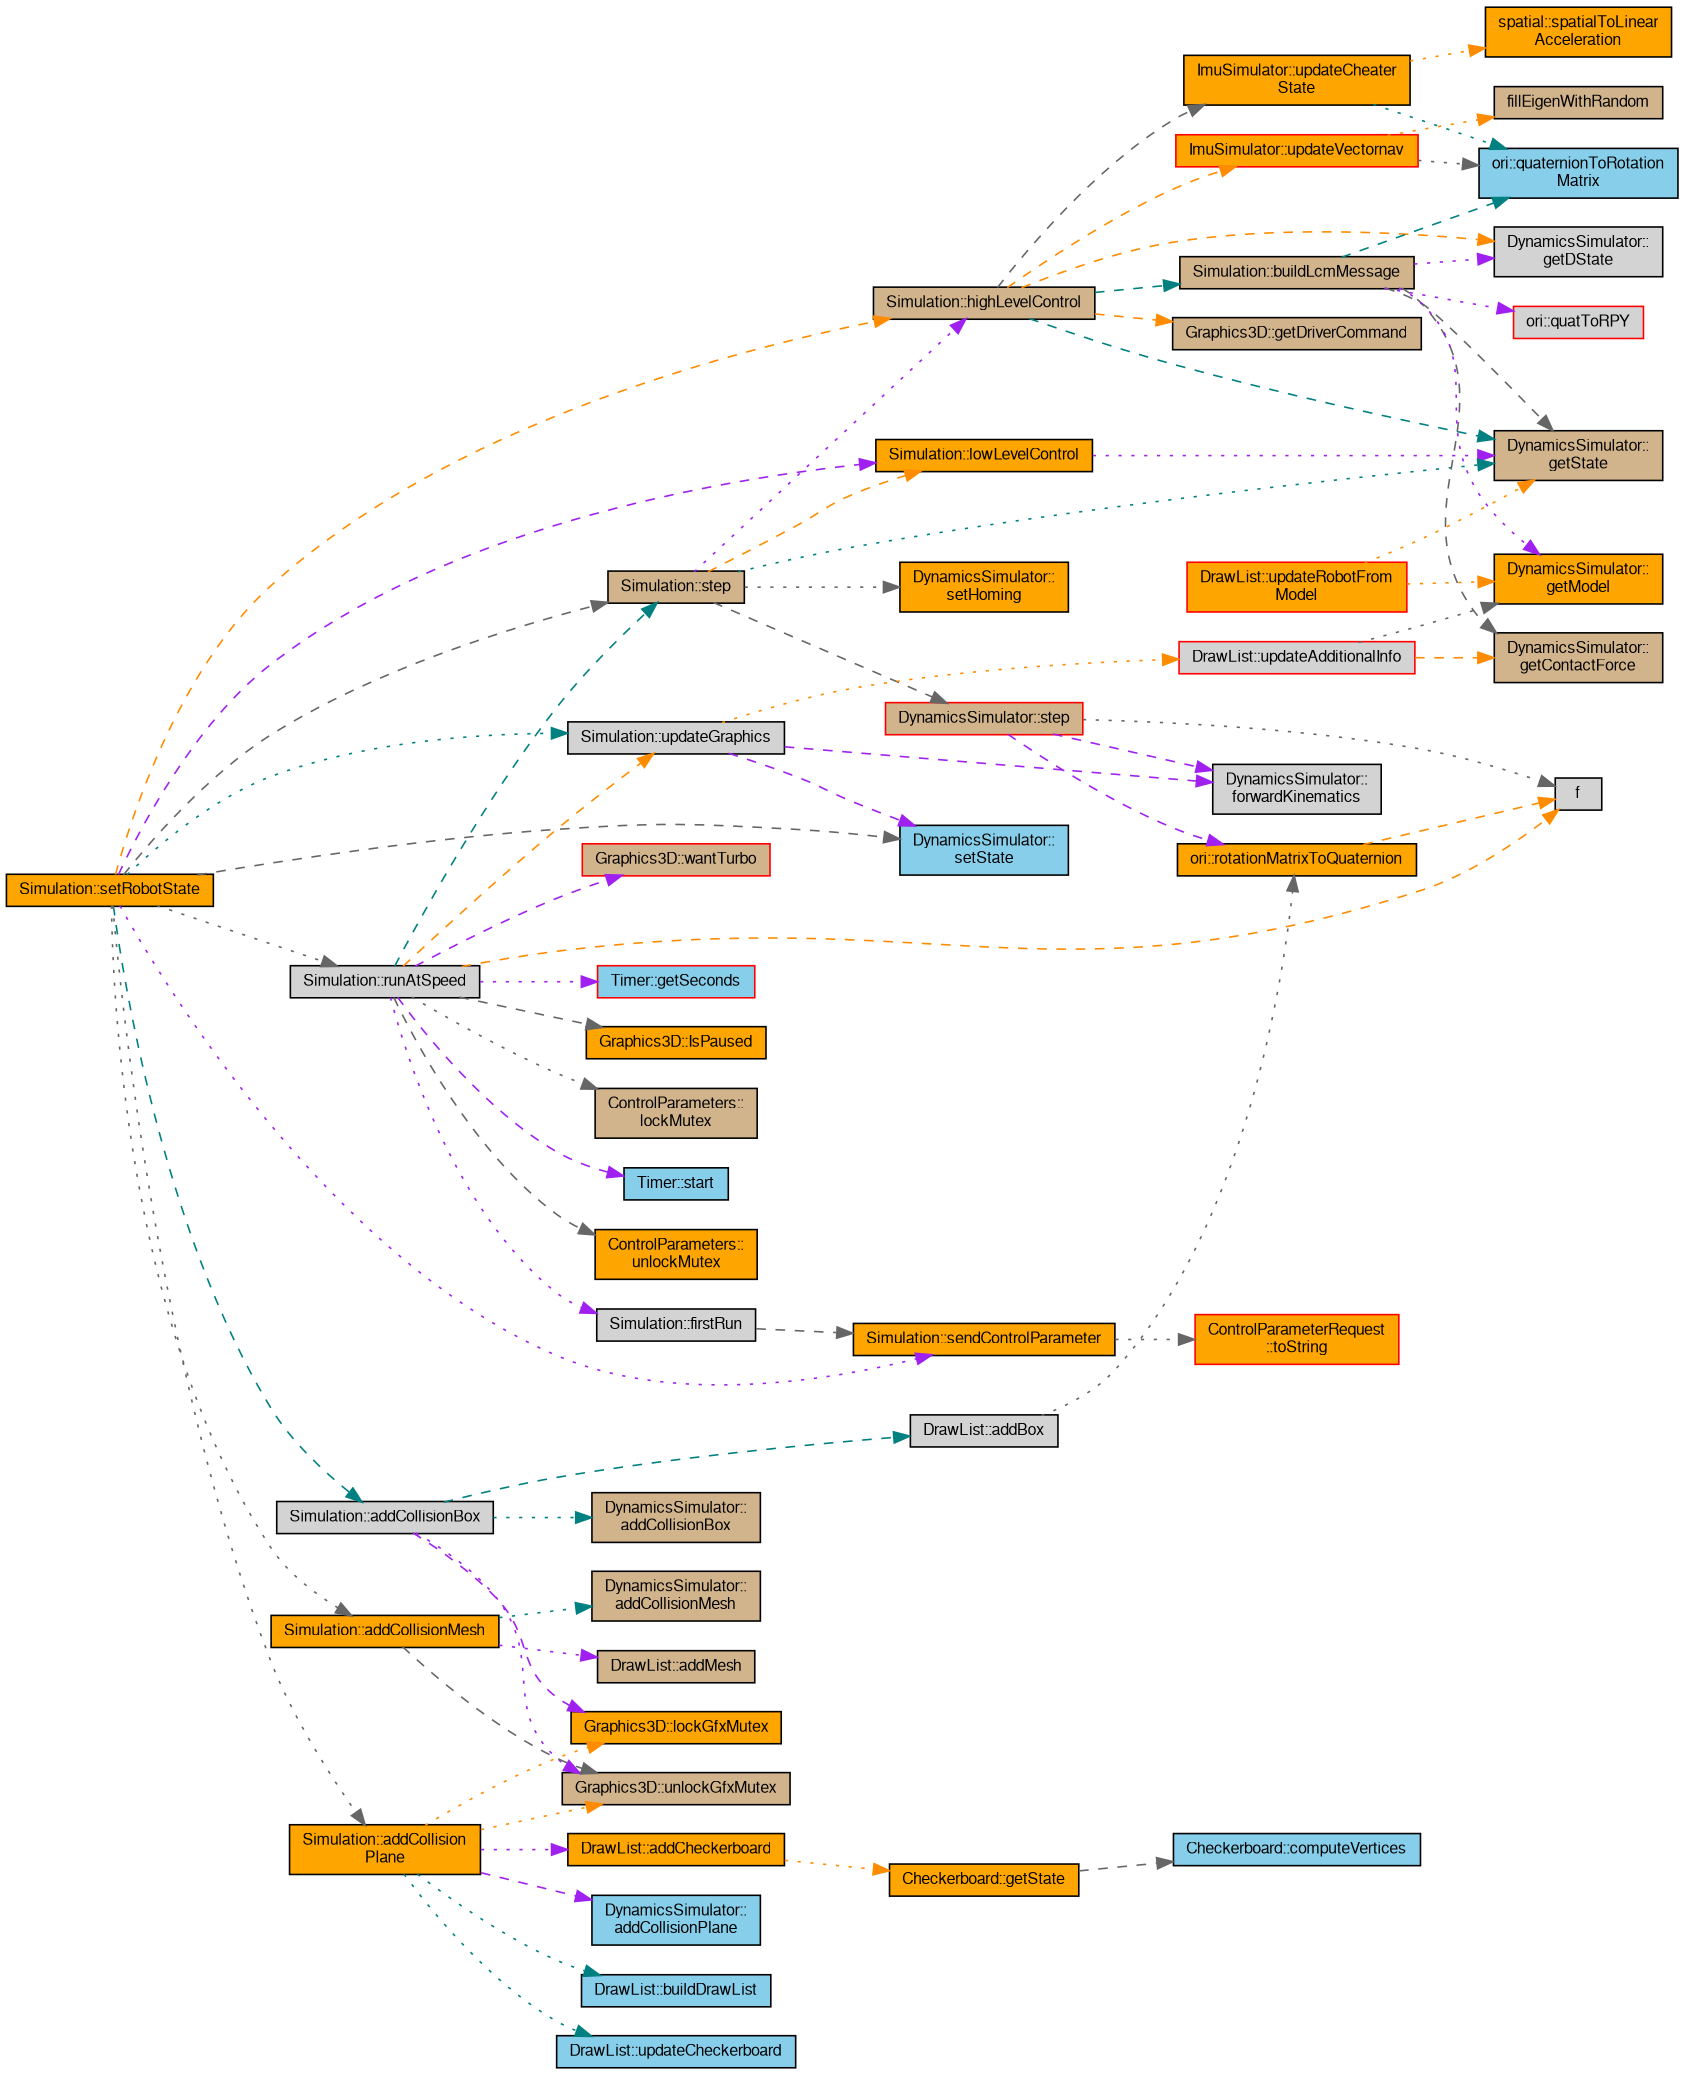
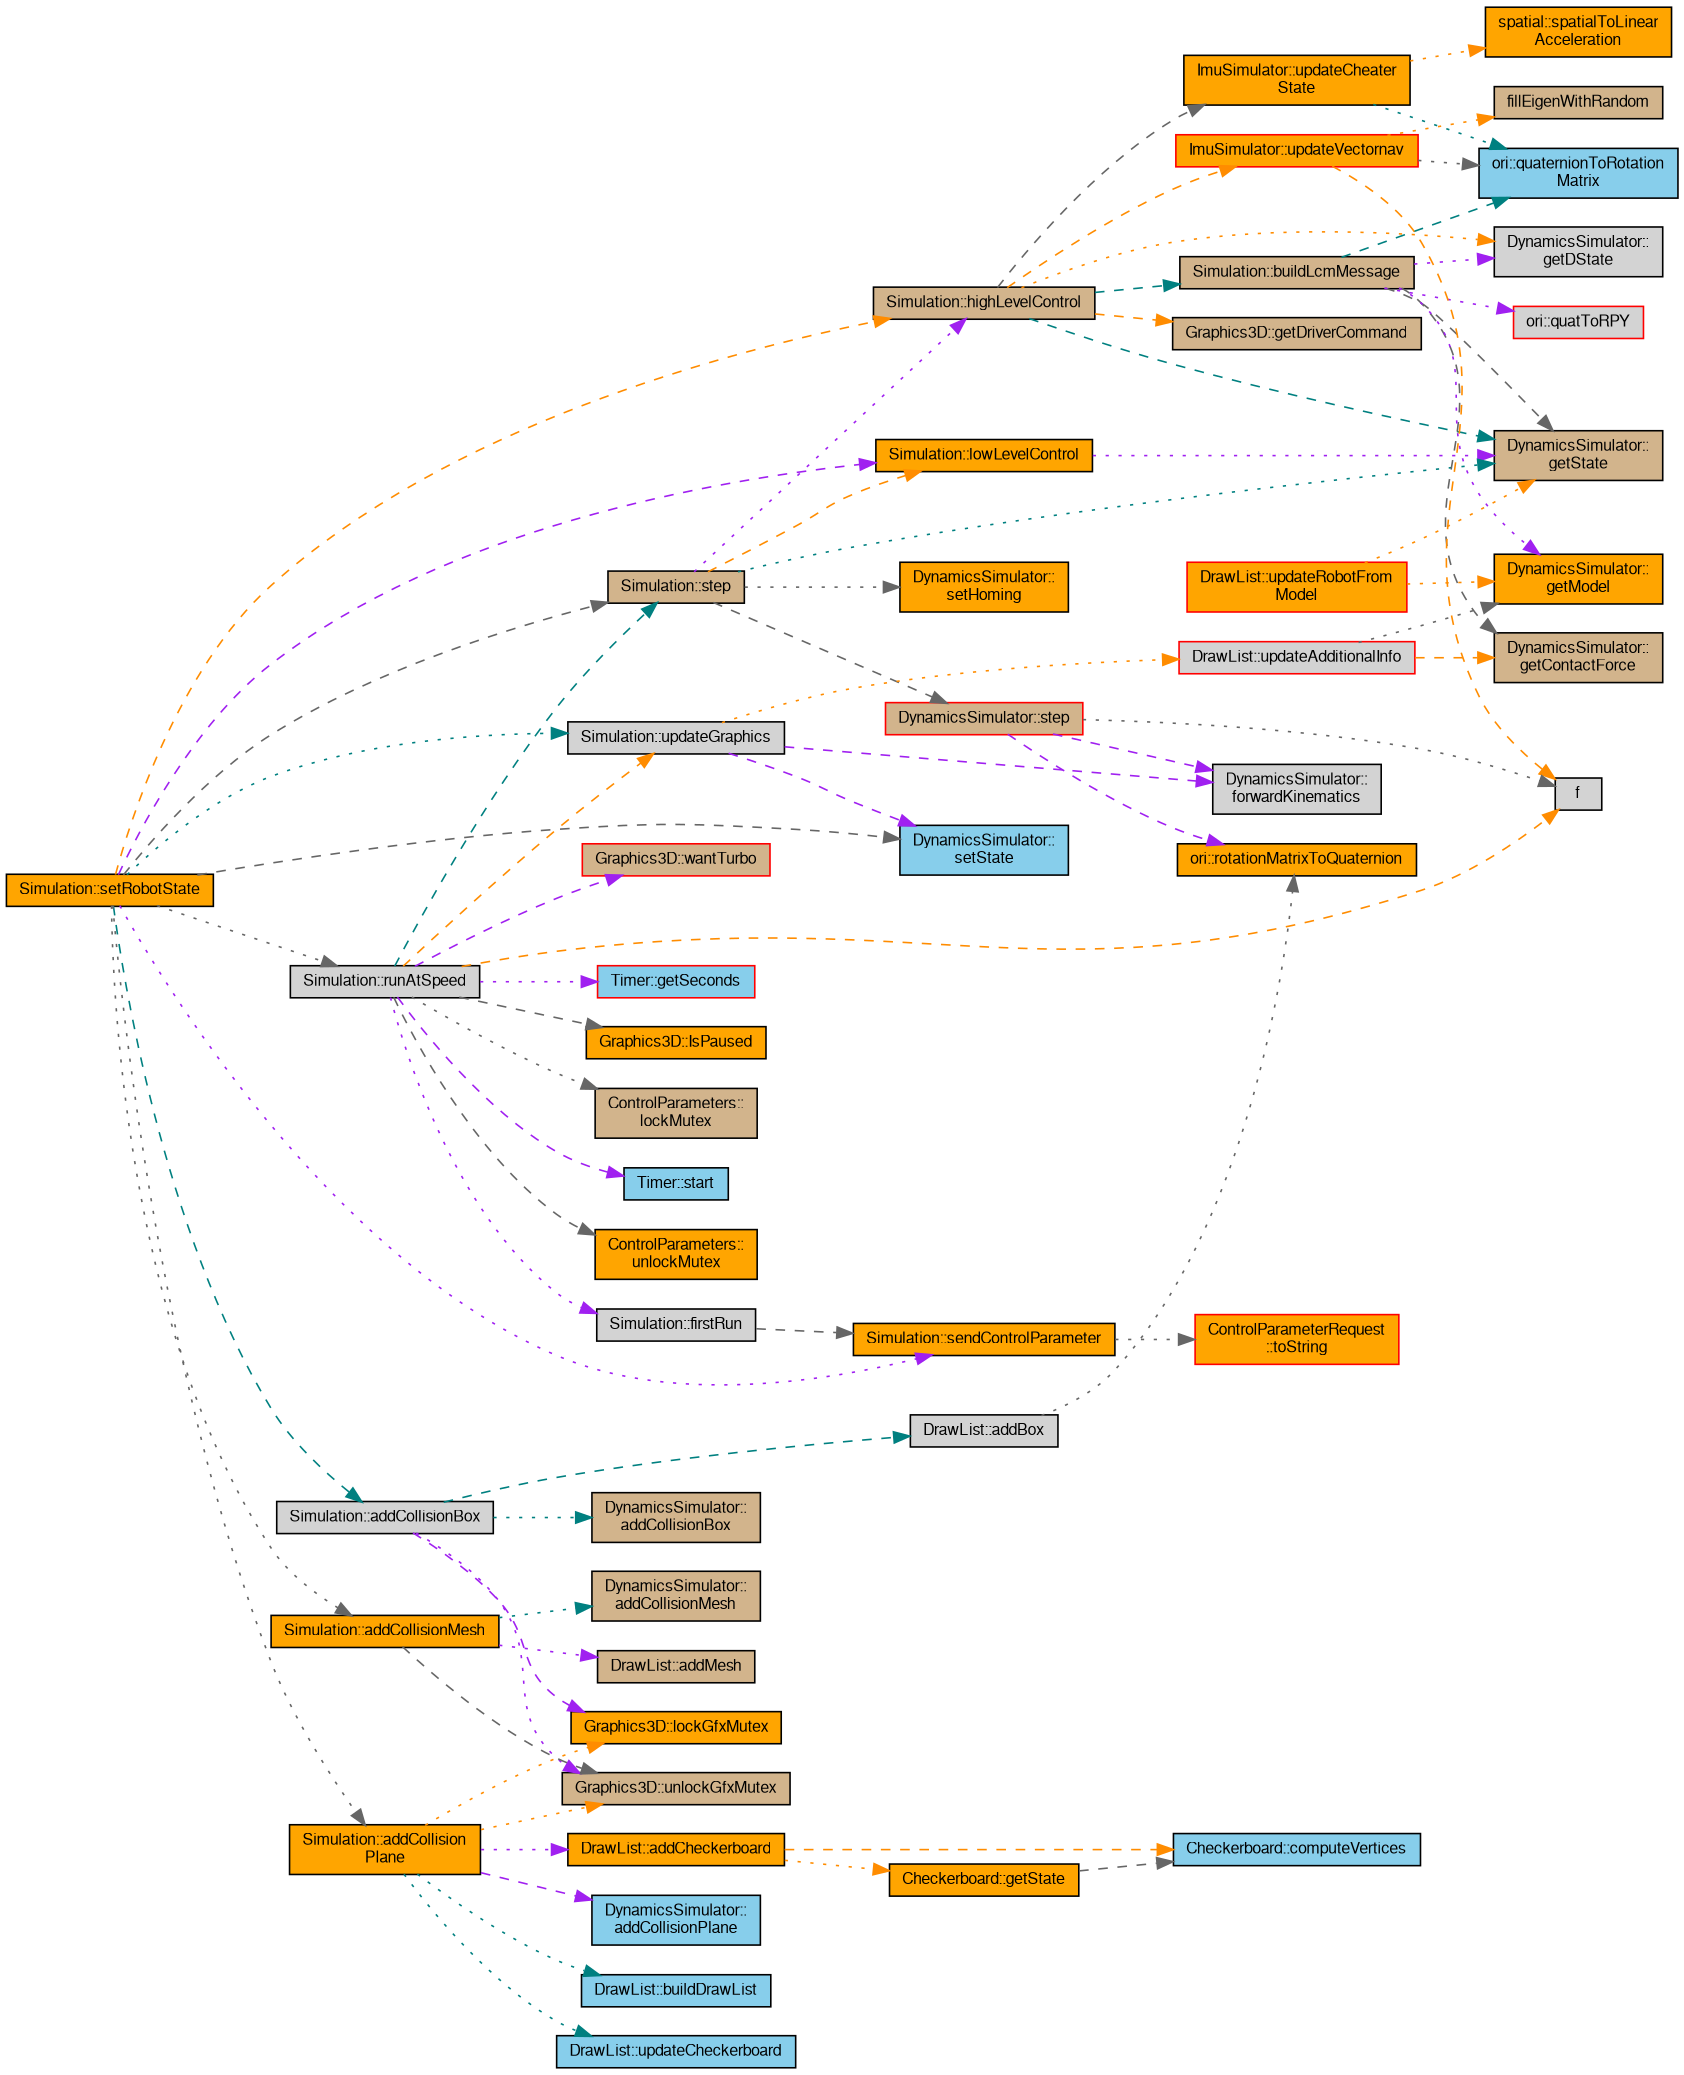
edge "Simulation::highLevelControl" -> "DynamicsSimulator:: getDState": style dashed -> dotted
edge "ori::rotationMatrixToQuaternion" -> "f": now "ImuSimulator::updateVectornav" -> "f"
edge "DrawList::addCheckerboard" -> "Checkerboard::computeVertices": added
